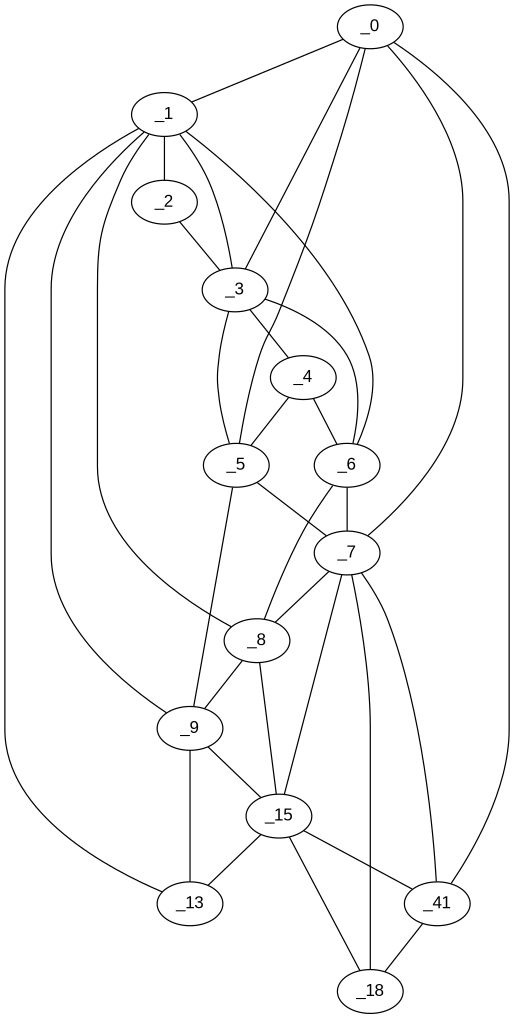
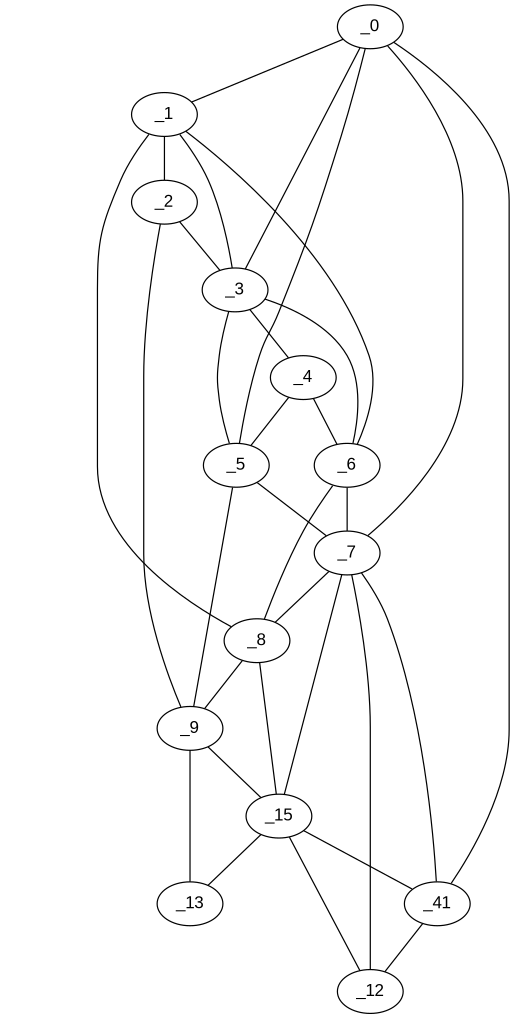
edge "_1" -- "_9": now "_2" -- "_9"
edge "_1" -- "_13": removed
node "_18": label "_18" -> "_12"
